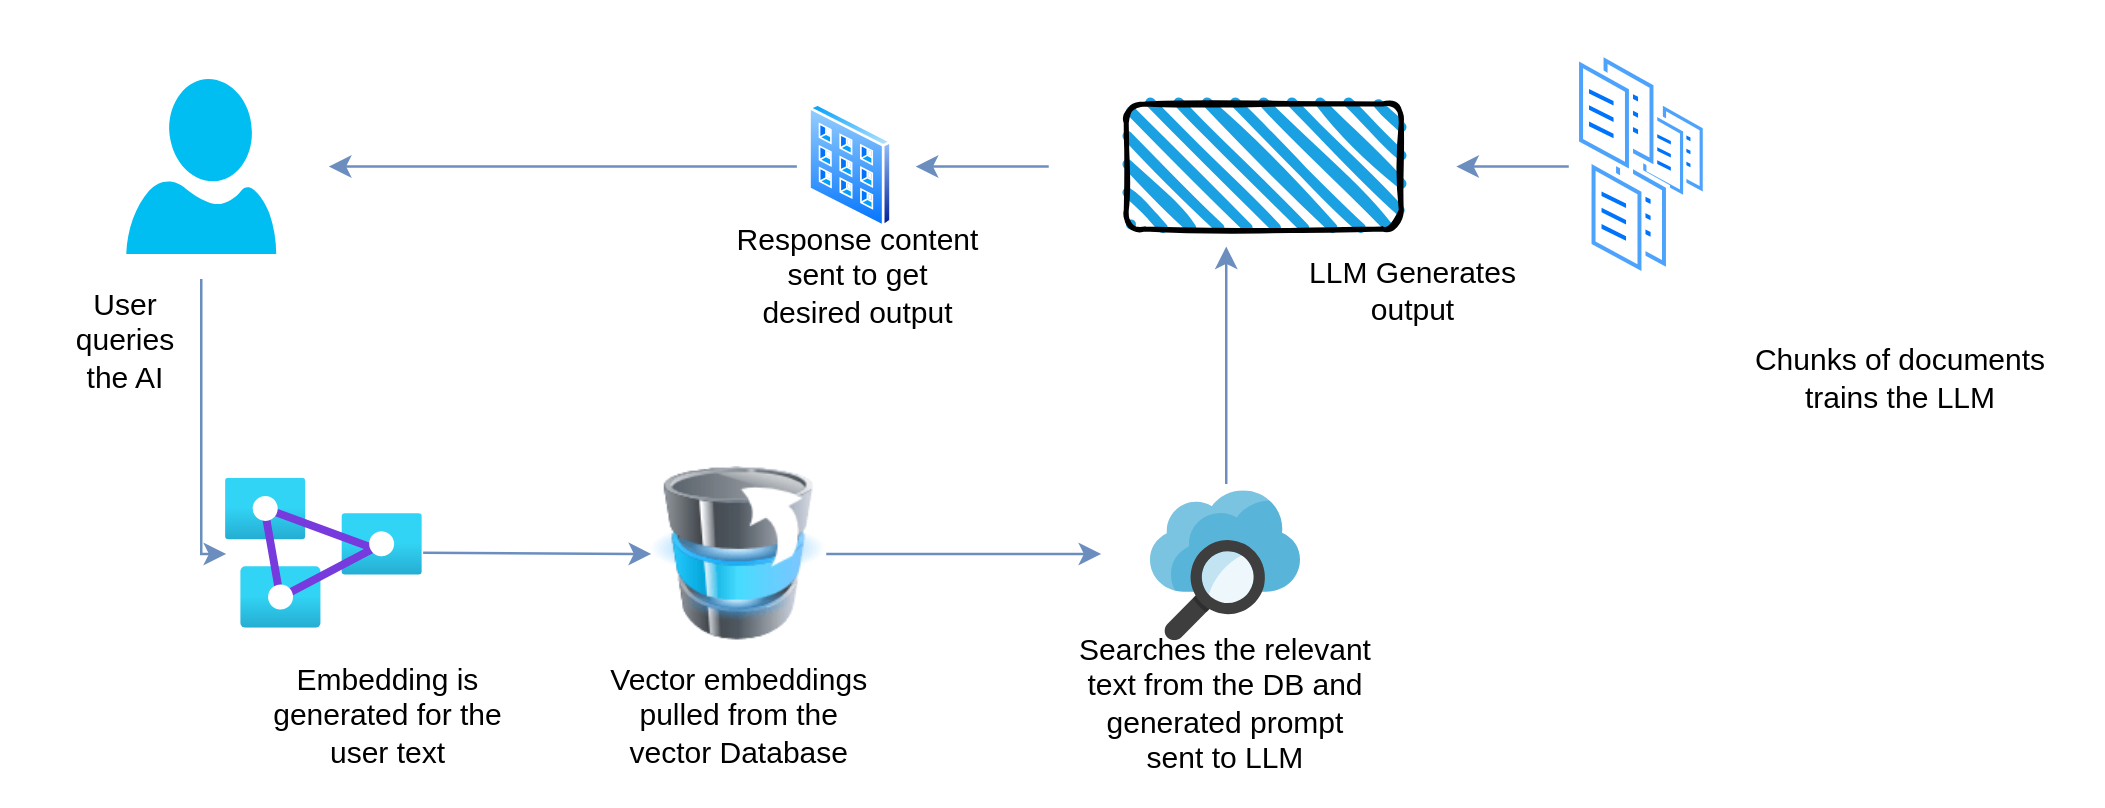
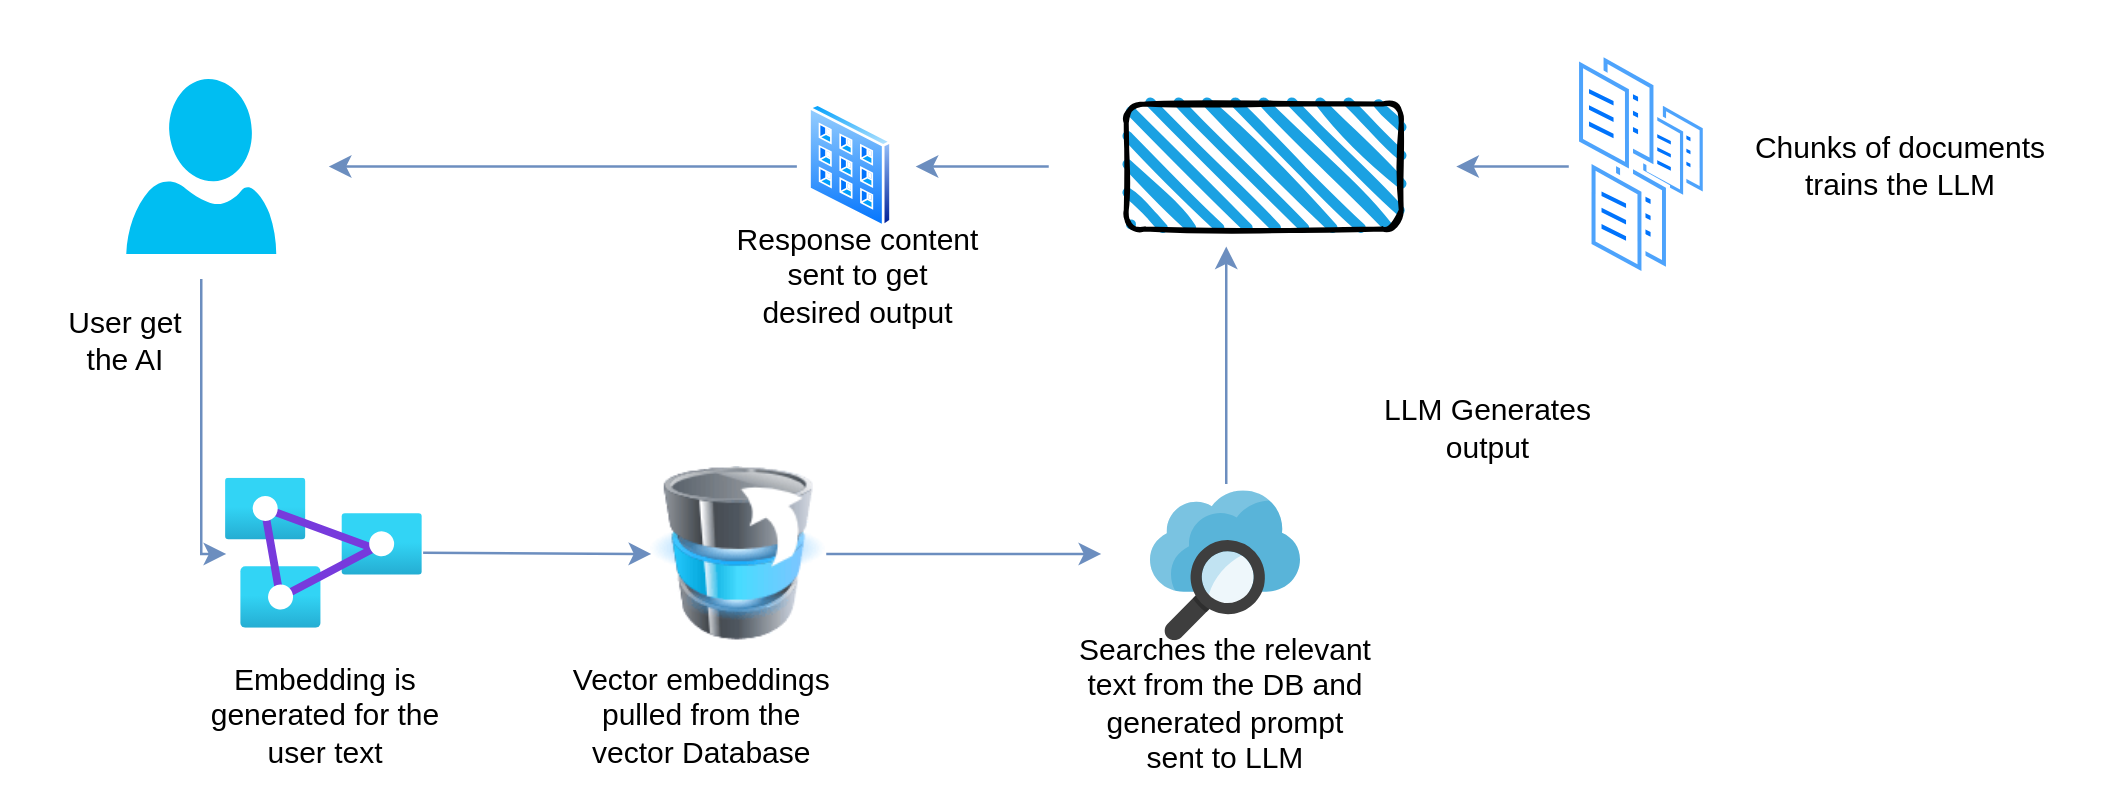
node "LLM Generates output": moved (1414, 291) -> (1489, 429)
node "User queries the AI": label "User queries the AI" -> "User get the AI"
node "Chunks of documents trains the LLM": moved (1901, 379) -> (1901, 166)
node "Embedding is generated for the user text": moved (389, 716) -> (326, 716)
node "Vector embeddings pulled from the vector Database": moved (740, 716) -> (703, 716)
